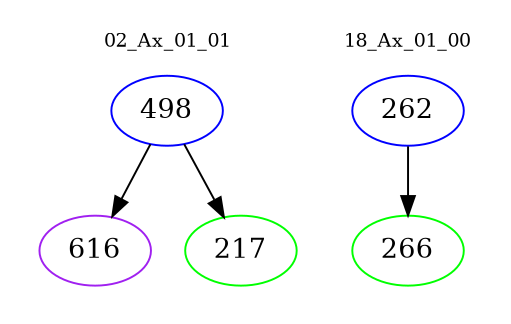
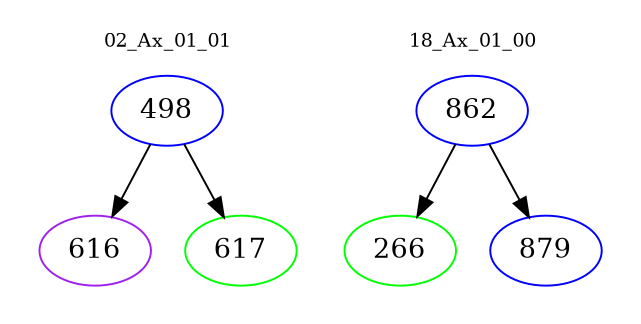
node "262": label "262" -> "862"
node "217": label "217" -> "617"
node "879": added
